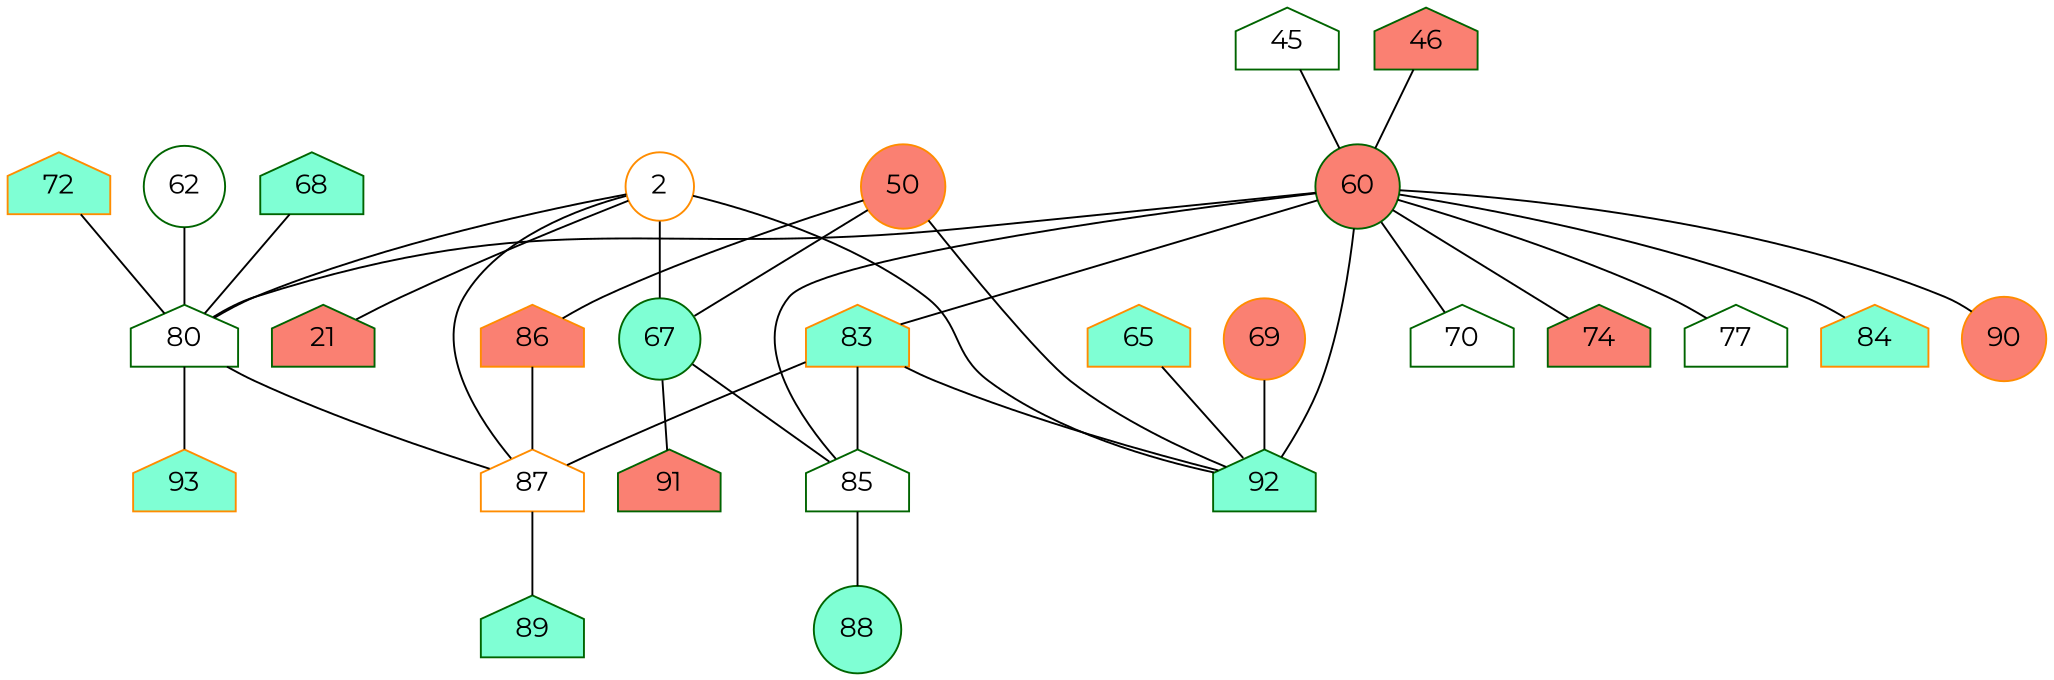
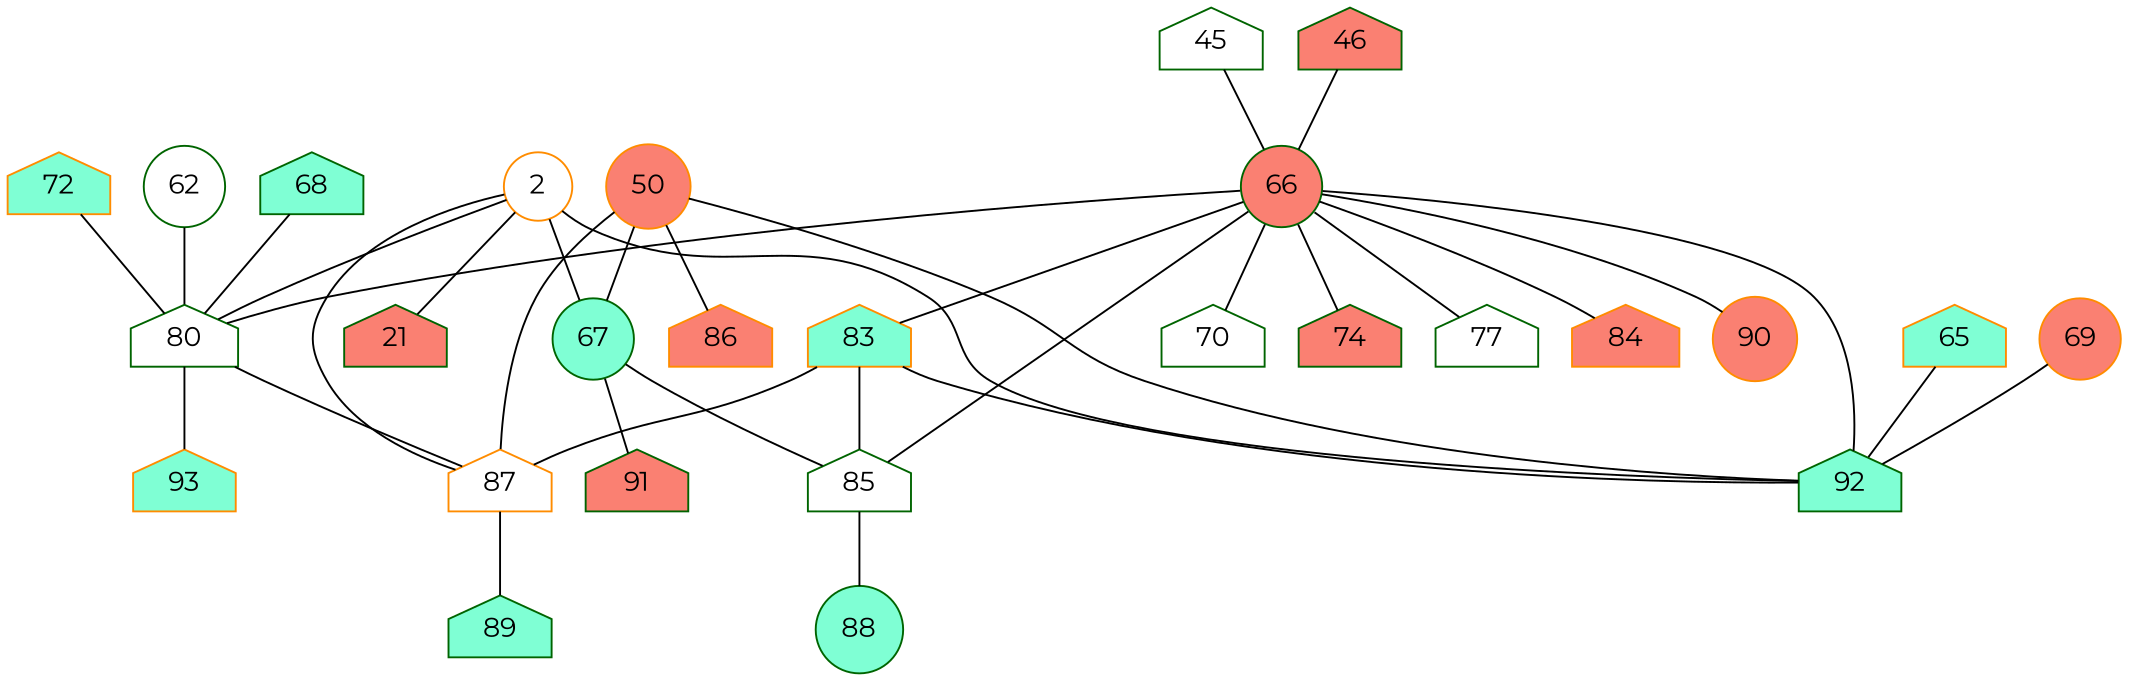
node "60": label "60" -> "66"
node "84": fillcolor aquamarine -> salmon
edge "86" -- "87": now "50" -- "87"
